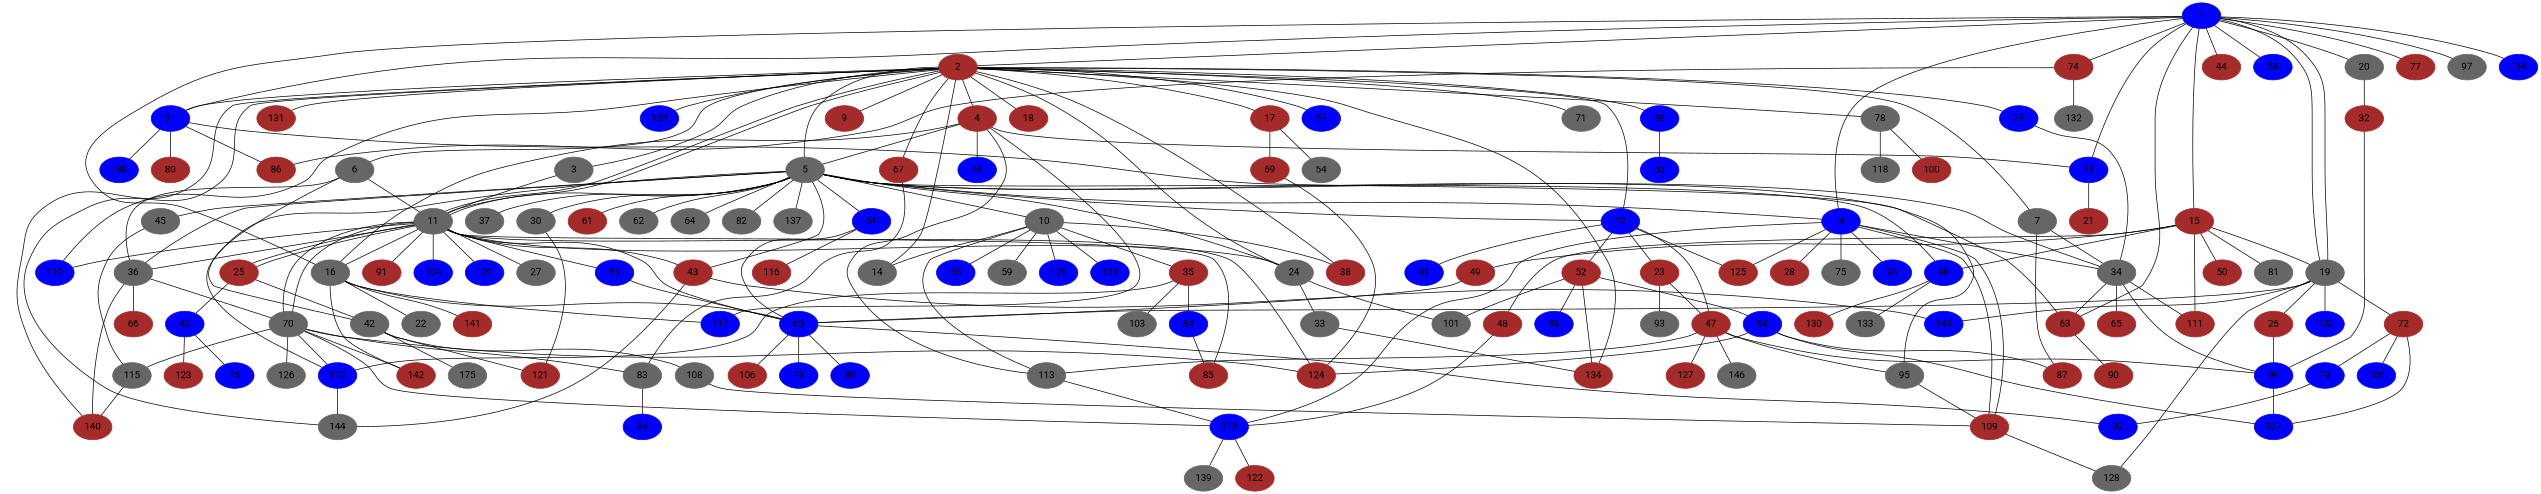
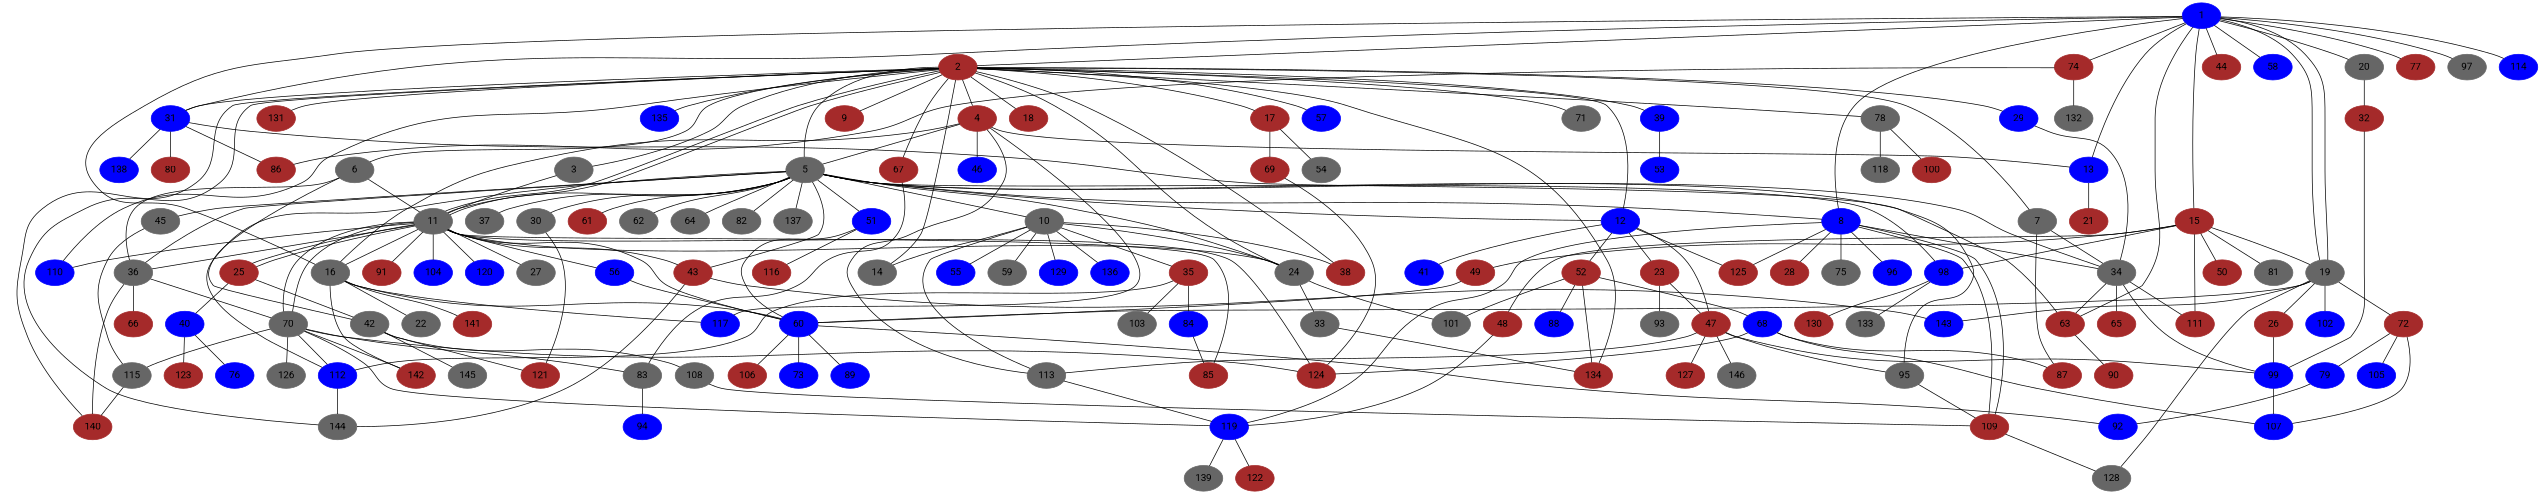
edge "10" -- "24": added
node "175": label "175" -> "145"
